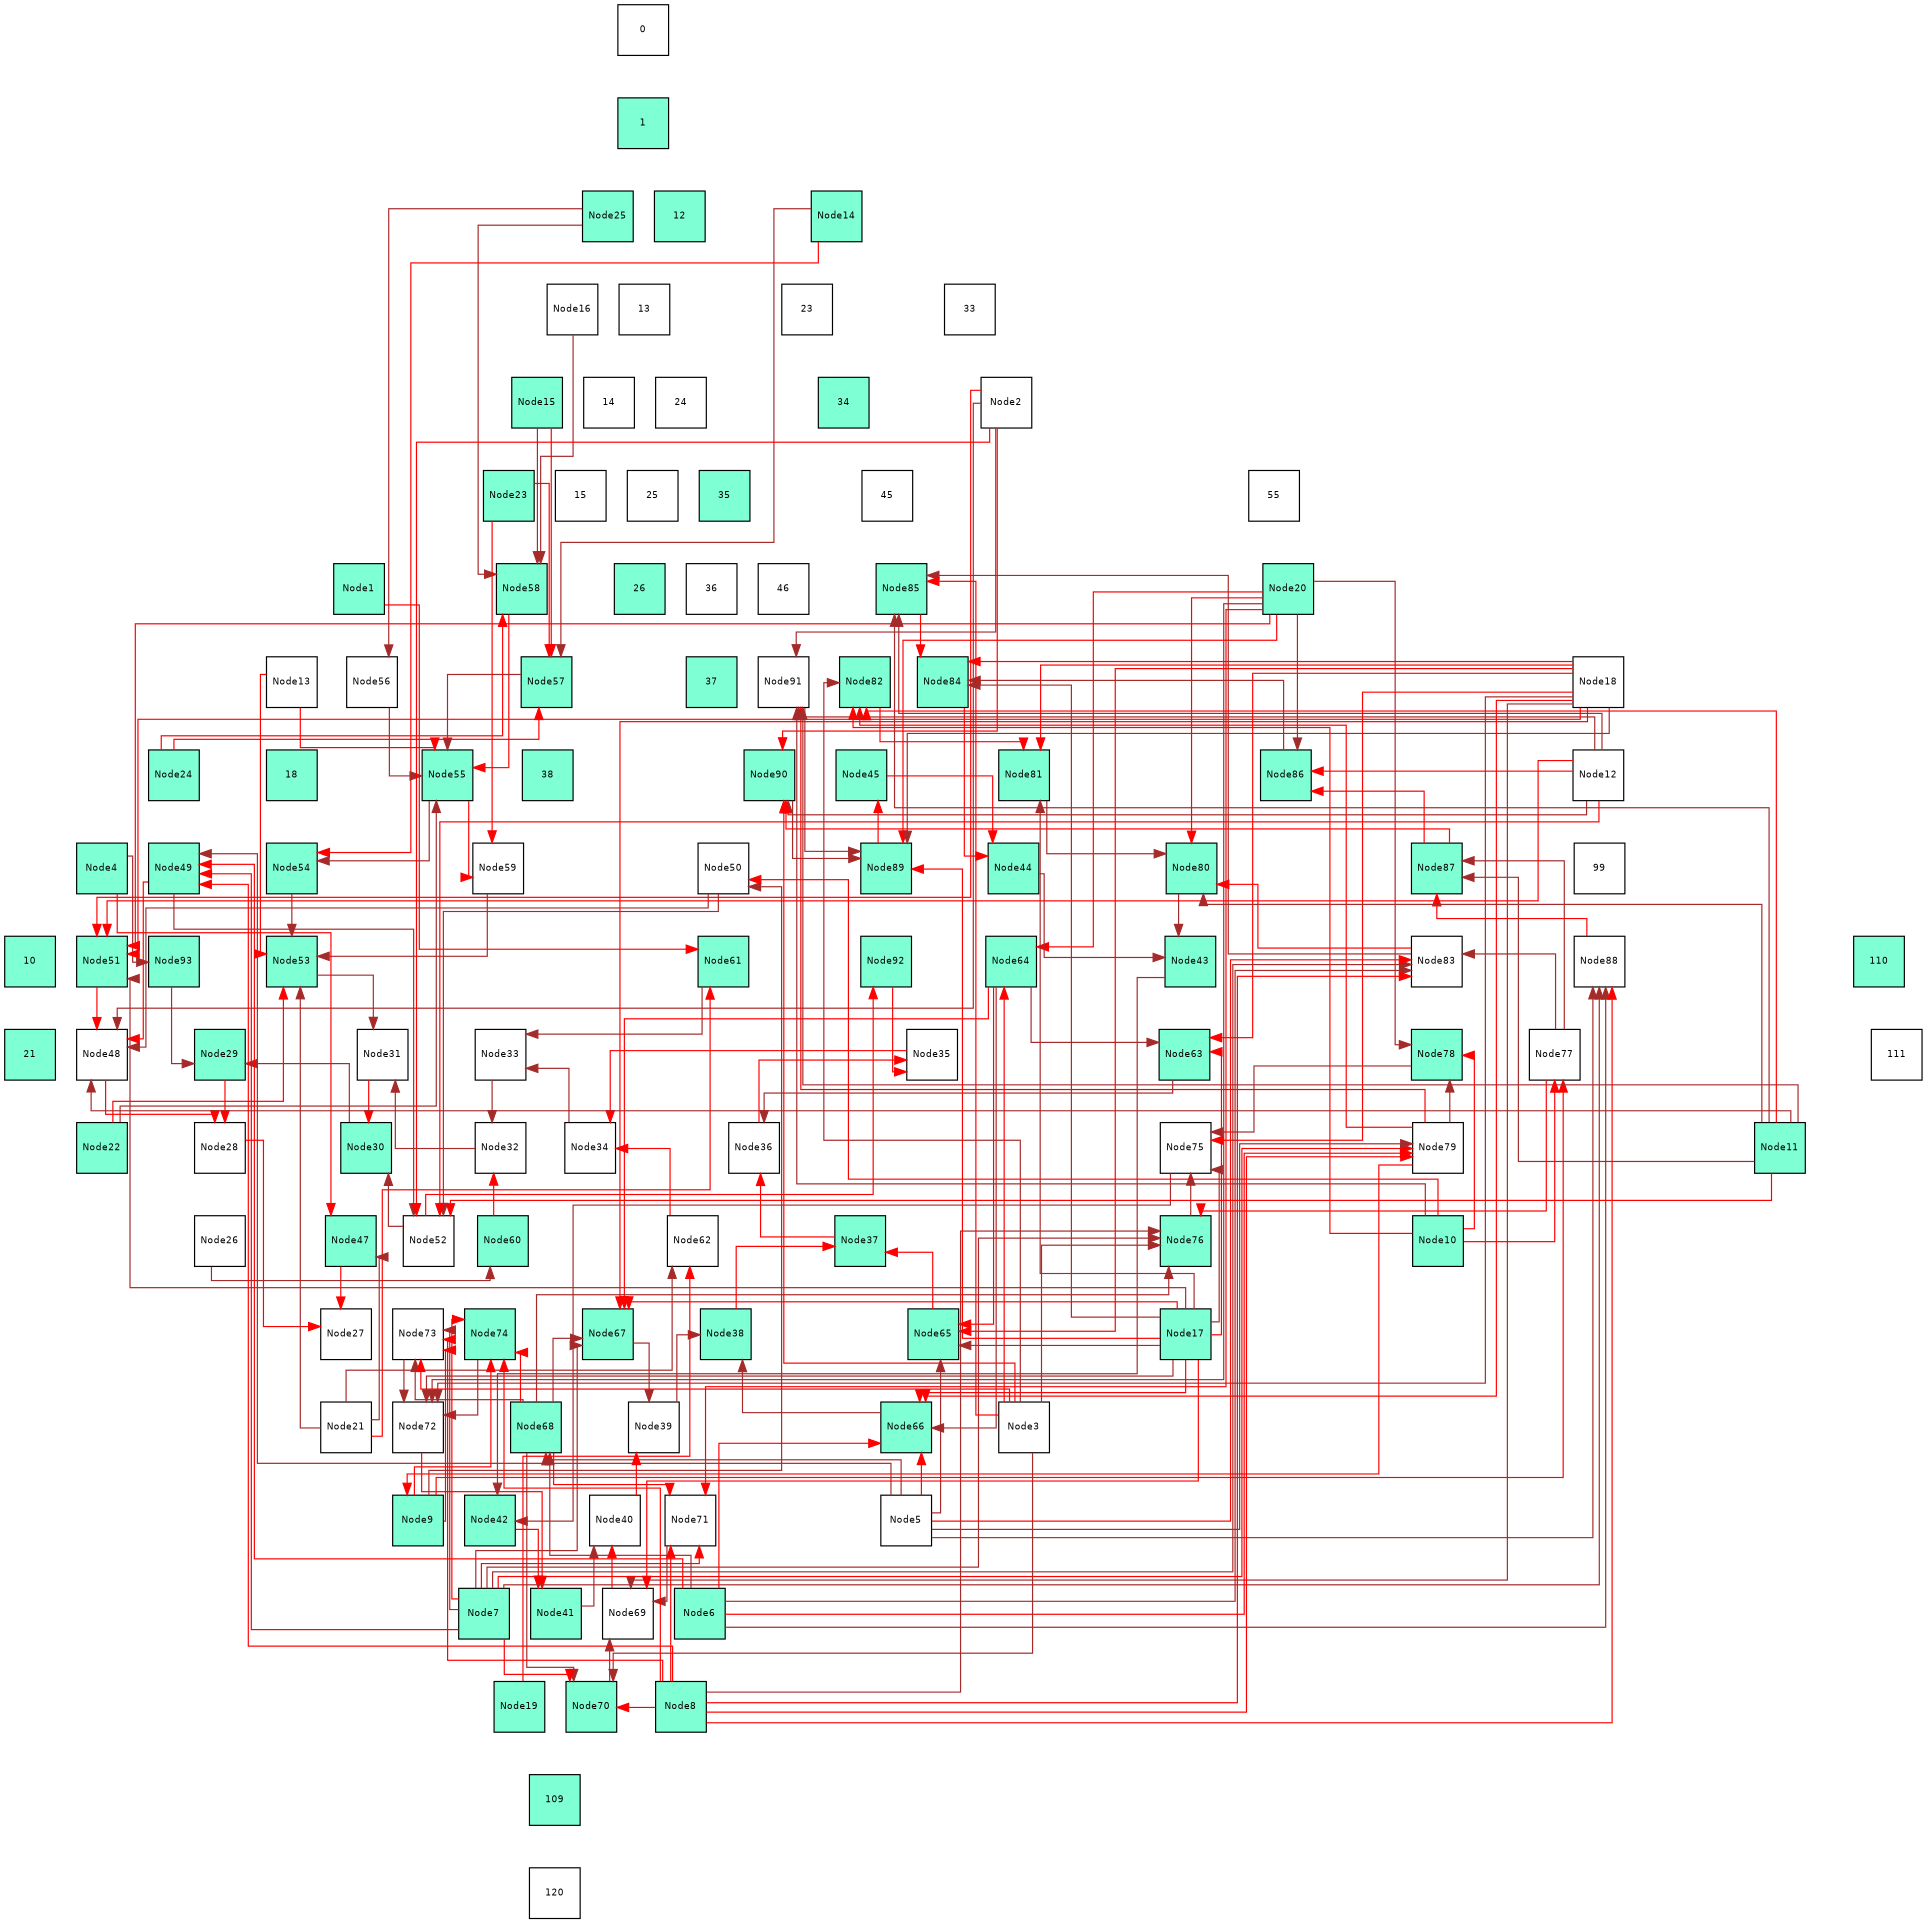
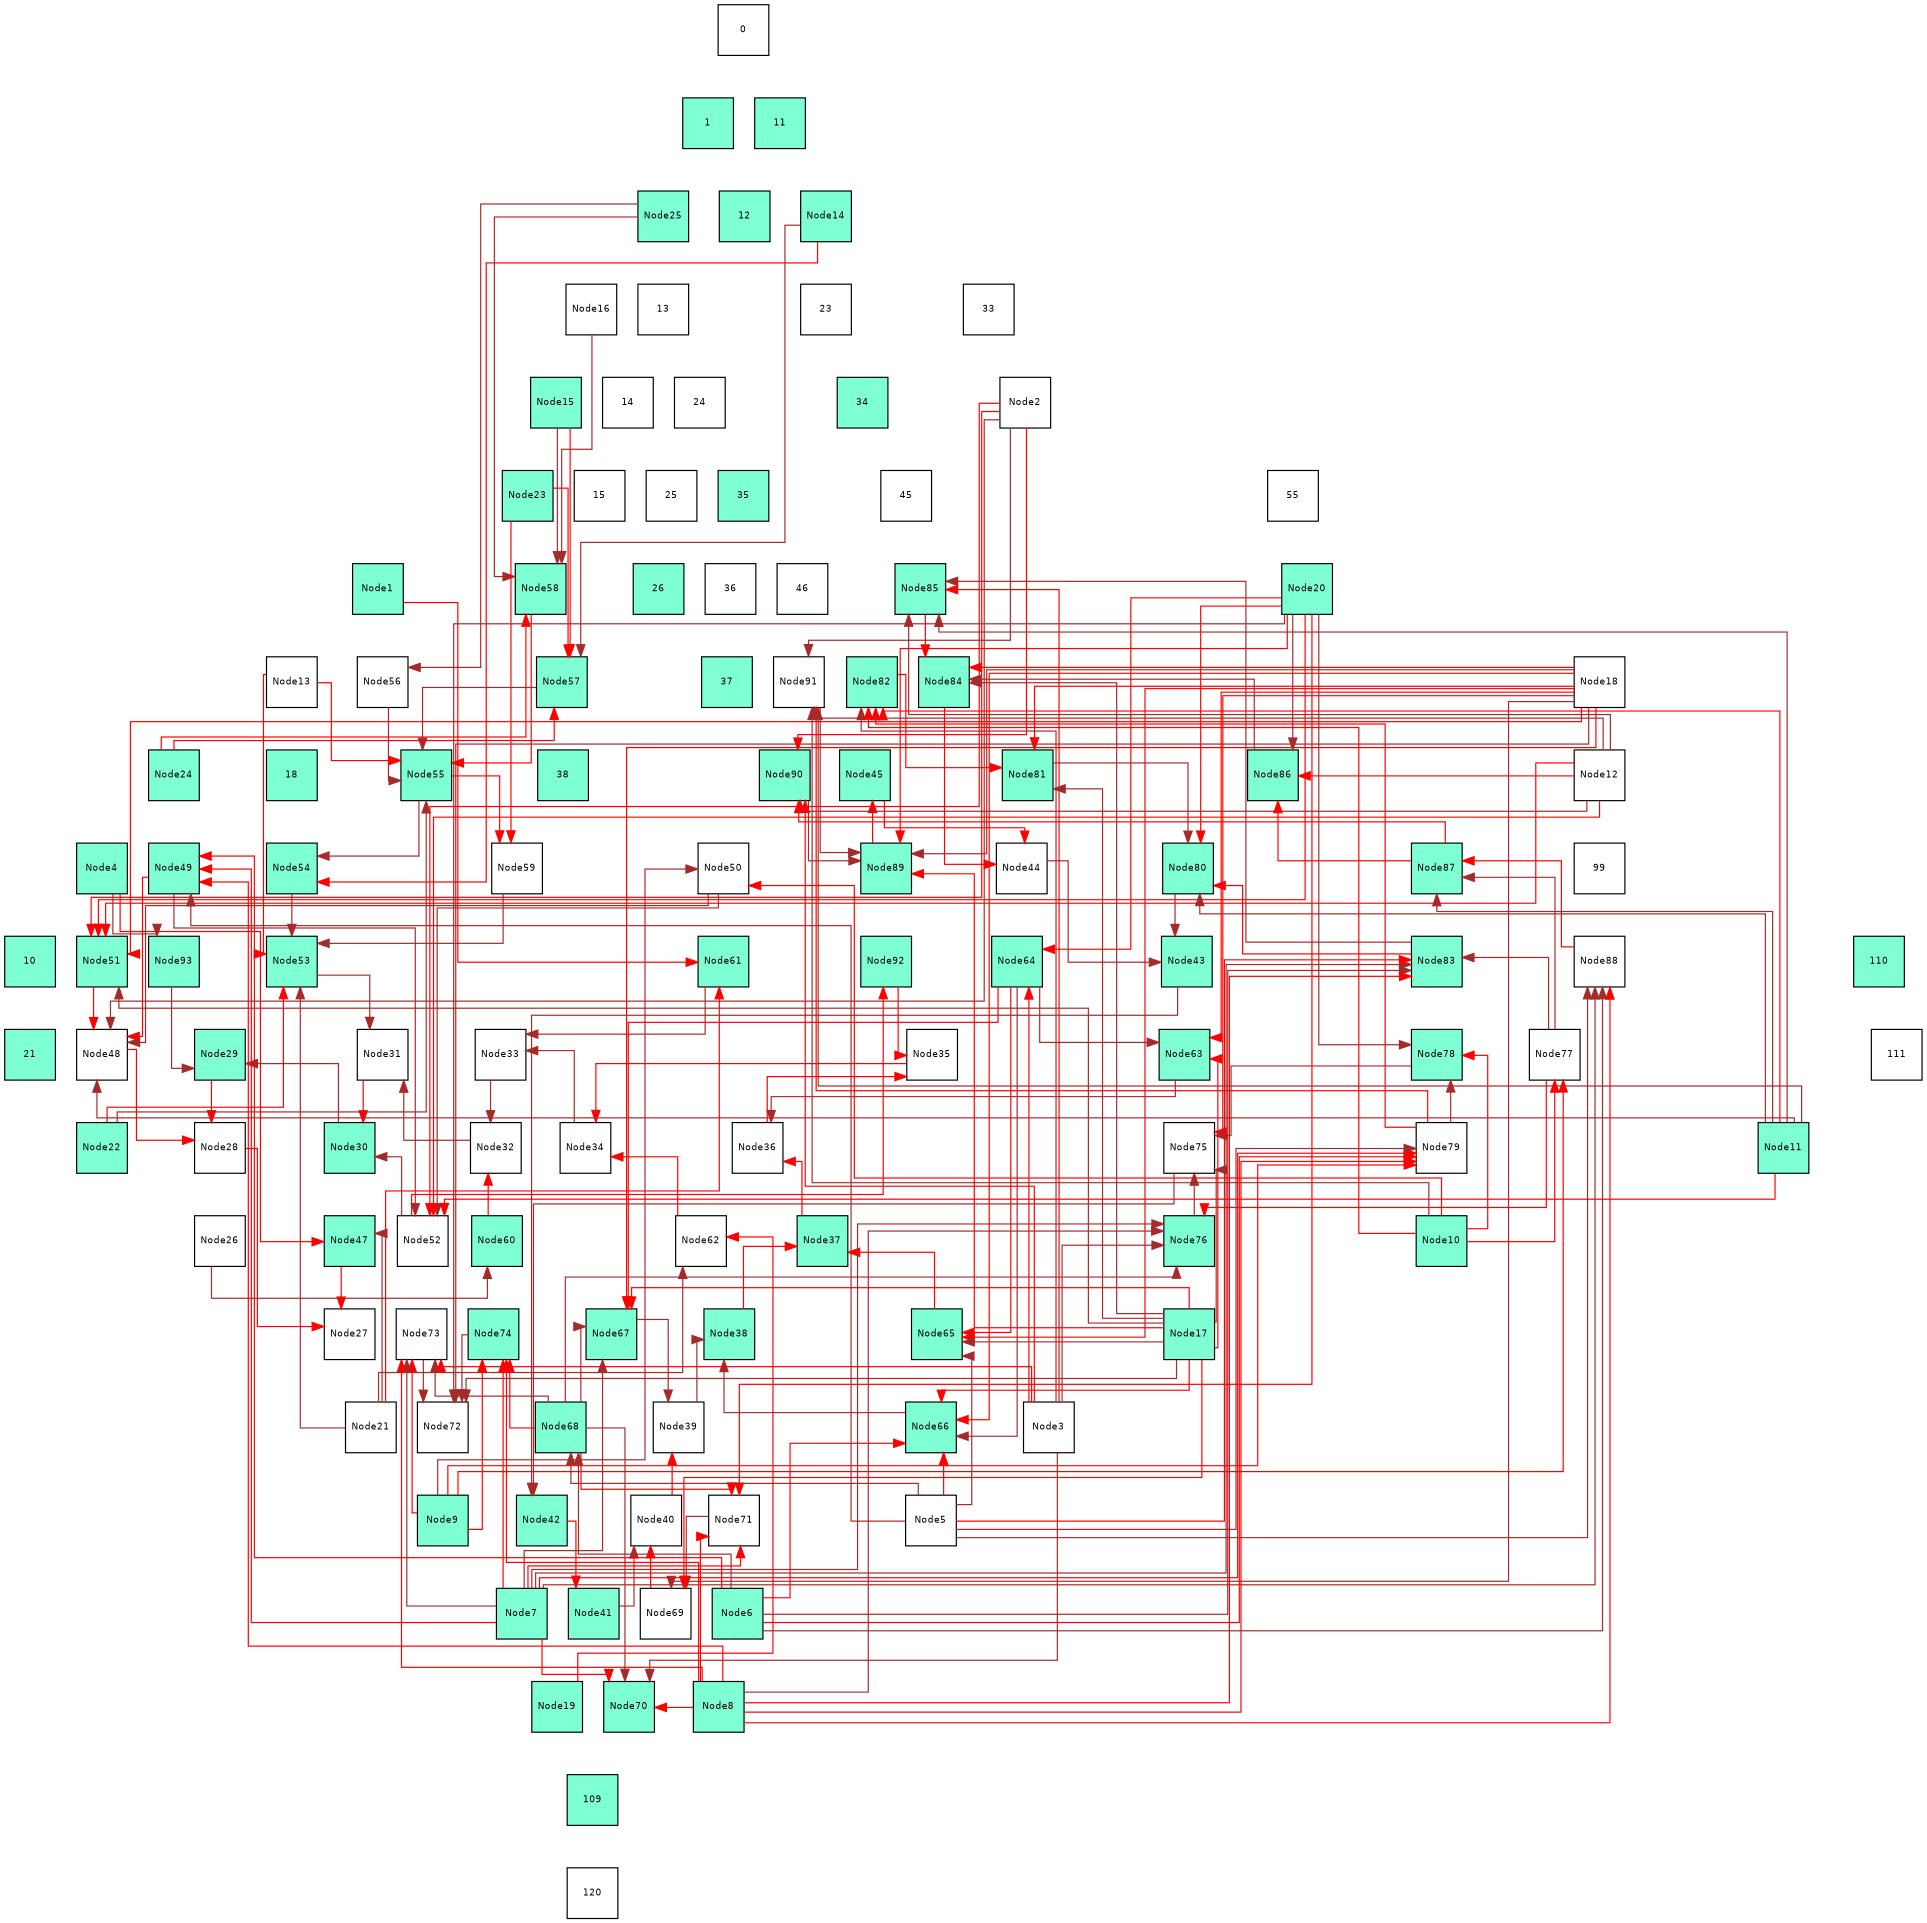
node "11": added
node "Node44": fillcolor aquamarine -> white
node "Node83": fillcolor white -> aquamarine
edge "Node79" -> "Node9": reversed
edge "Node72" -> "Node41": removed
edge "Node70" -> "Node69": removed
